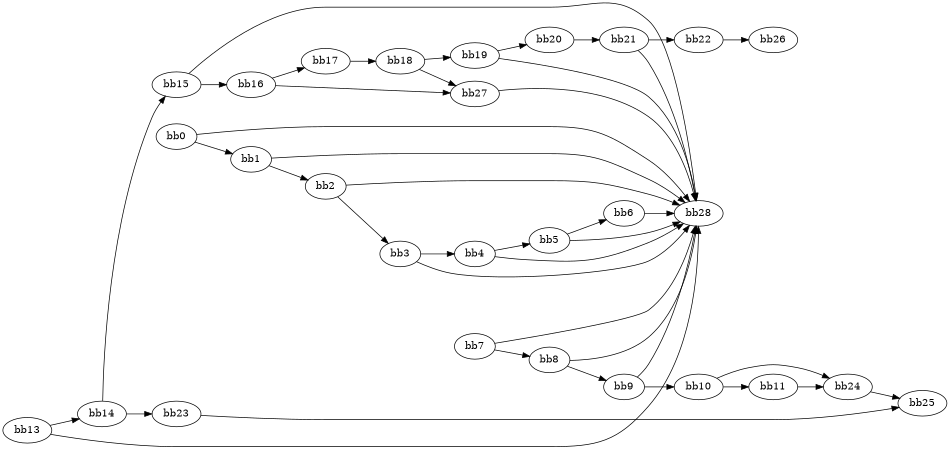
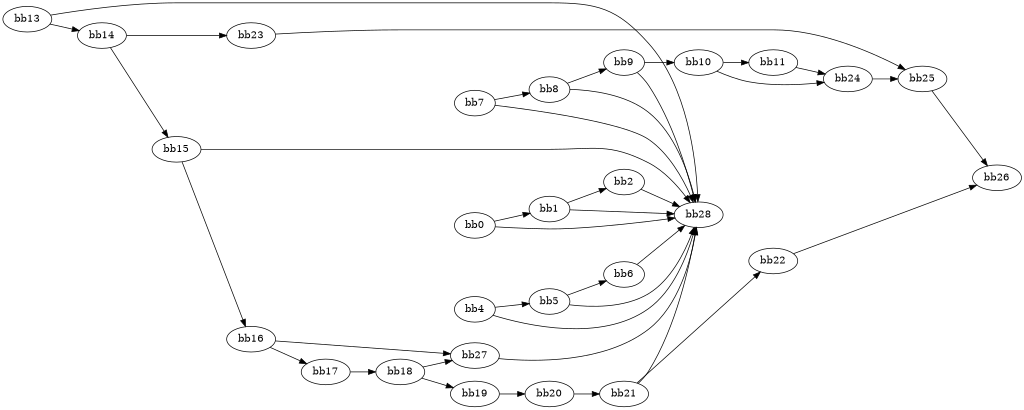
edge "bb19" -> "bb28": removed
edge "bb25" -> "bb26": added
node "bb3": removed
